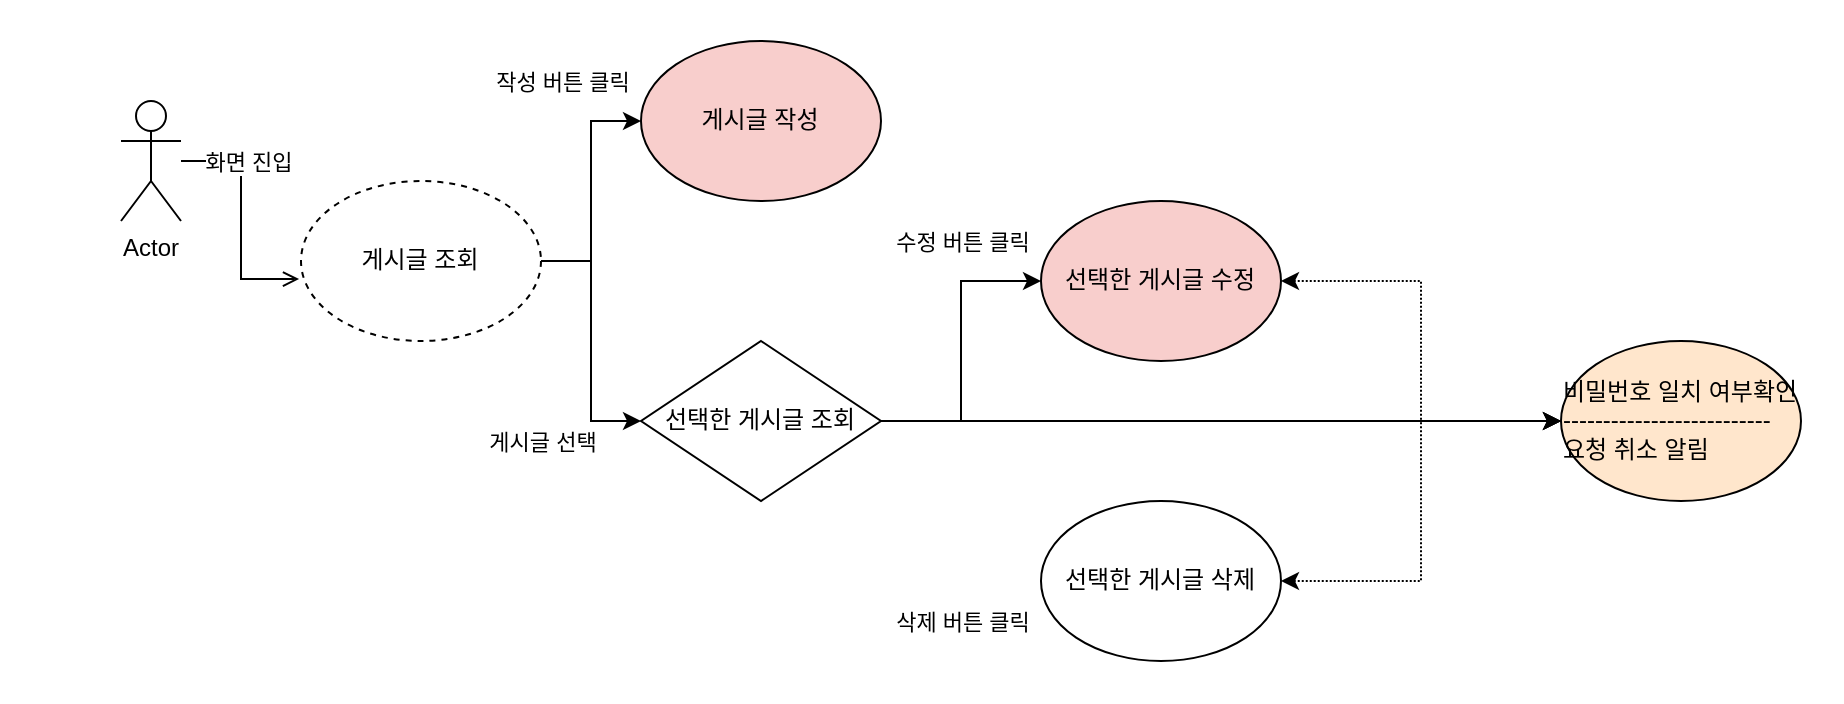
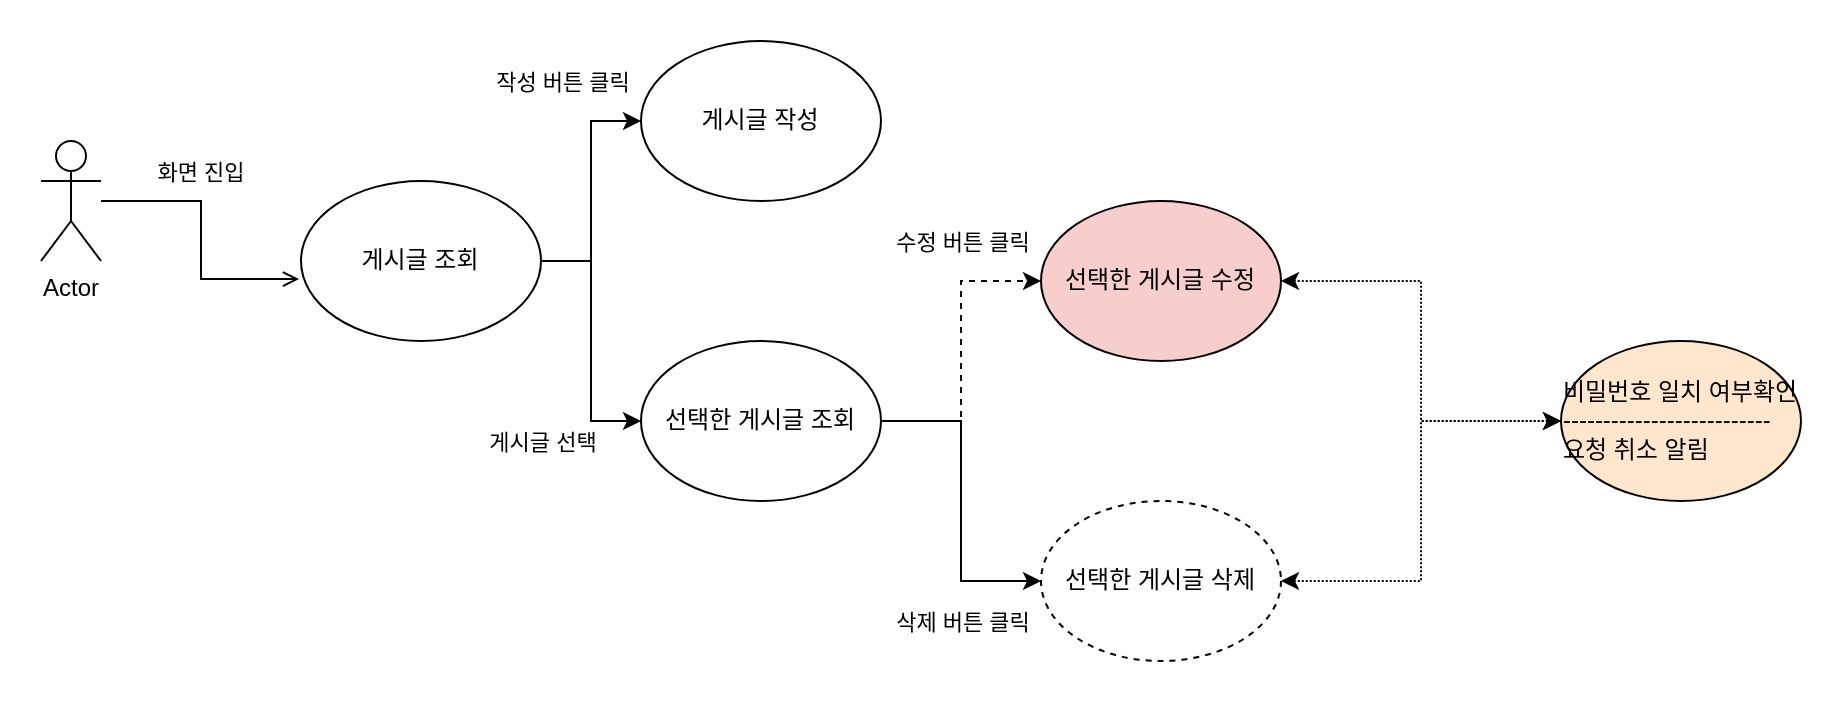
node "게시글 작성": fillcolor #f8cecc -> #ffffff
node "Actor": moved (151, 161) -> (71, 201)
node "게시글 조회": style dashed -> solid
edge "선택한 게시글 조회" -> "선택한 게시글 수정": style solid -> dashed
node "선택한 게시글 조회": shape diamond -> ellipse
edge "선택한 게시글 조회" -> "비밀번호 일치 여부확인 -------------------------- 요청 취소 알림": now "선택한 게시글 조회" -> "선택한 게시글 삭제"
node "선택한 게시글 삭제": style solid -> dashed
